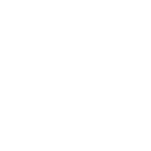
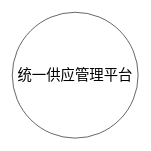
node "统一供应管理平台": added
